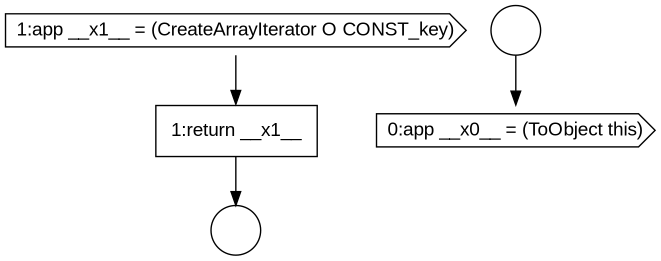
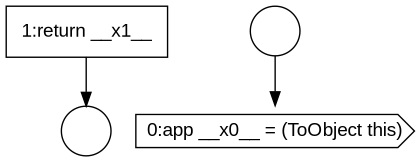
node "1:app __x1__ = (CreateArrayIterator O CONST_key)": removed
